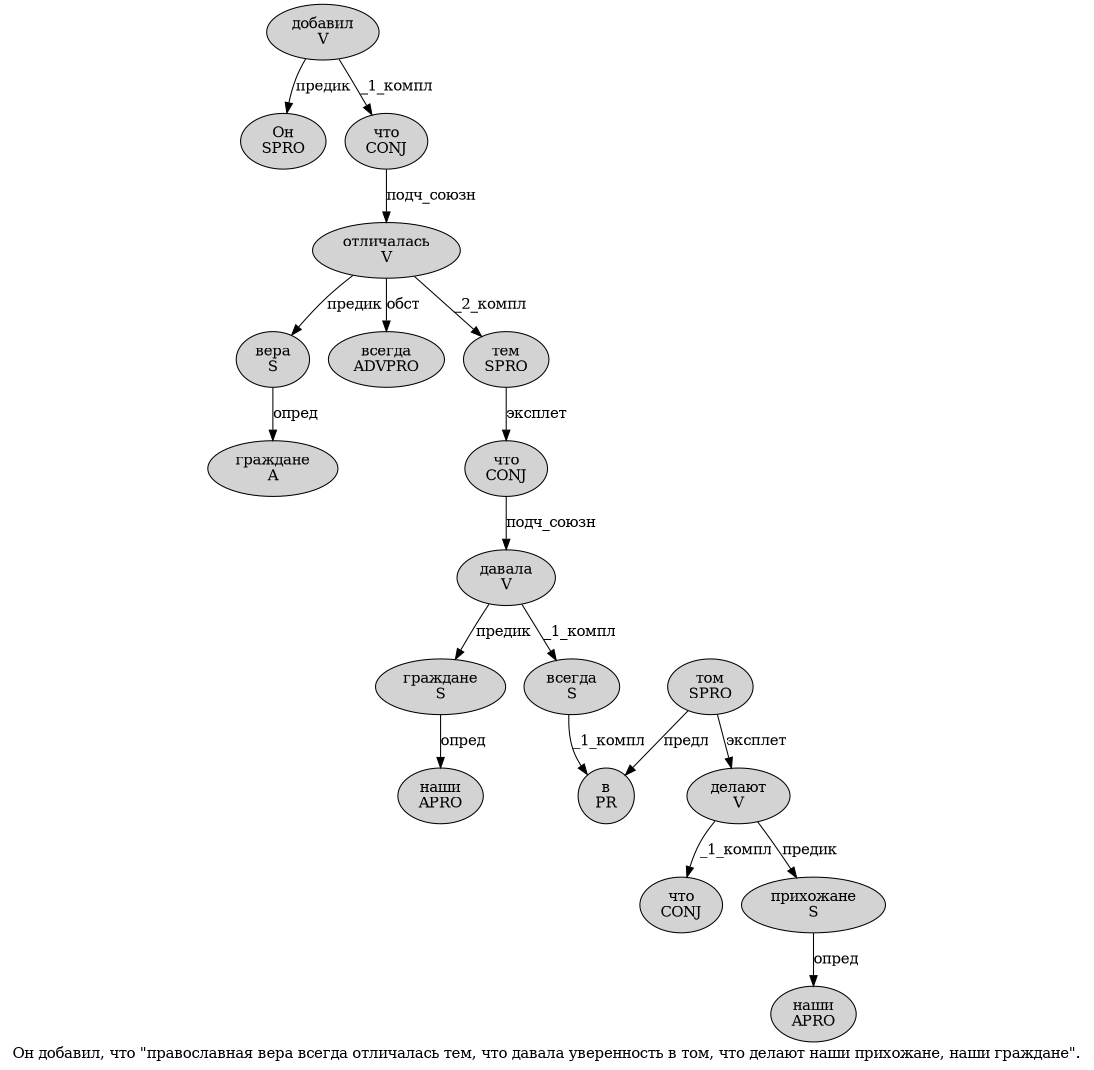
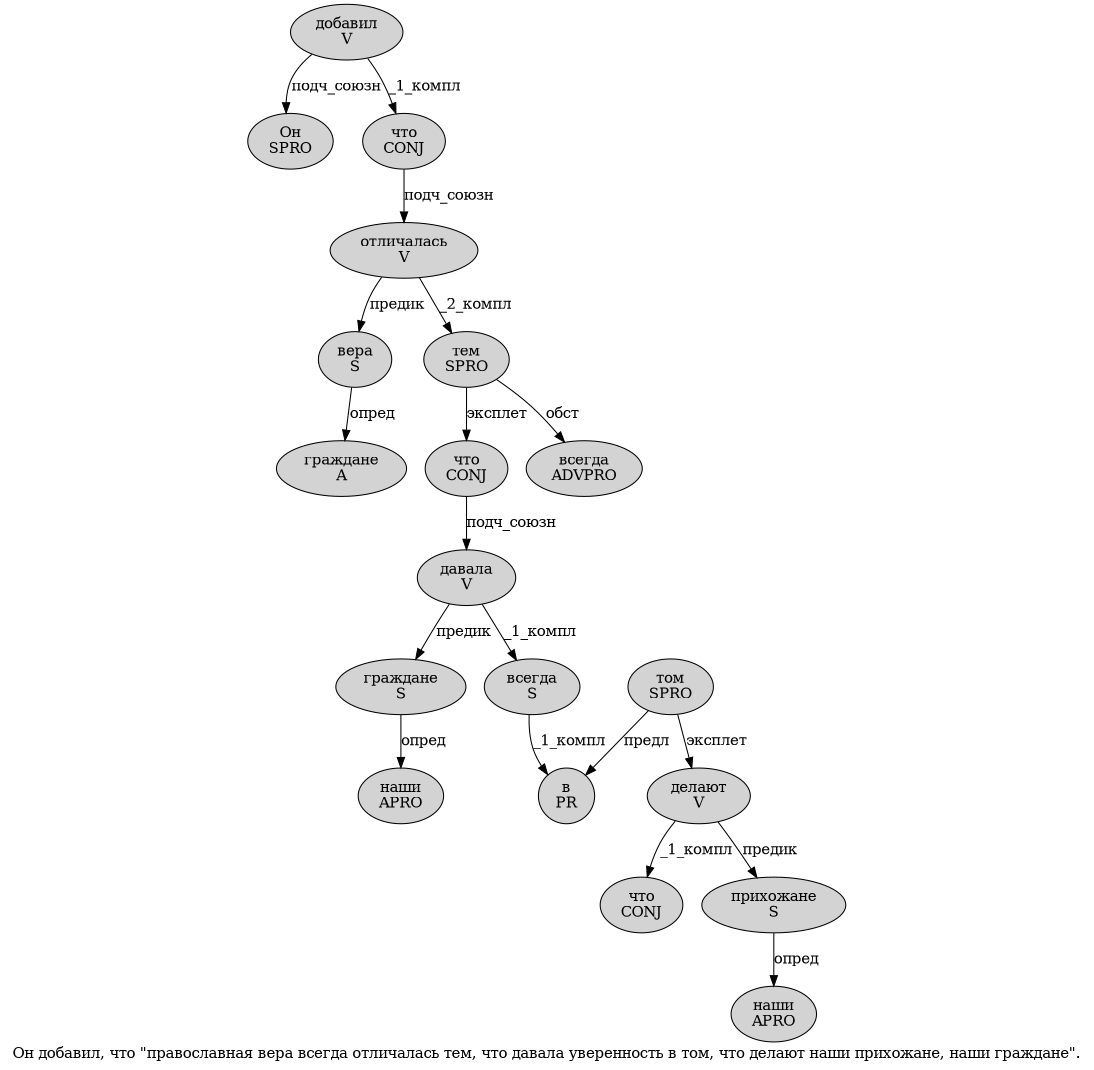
edge "добавил V" -> "Он SPRO": label "предик" -> "подч_союзн"
edge "отличалась V" -> "всегда ADVPRO": now "тем SPRO" -> "всегда ADVPRO"
